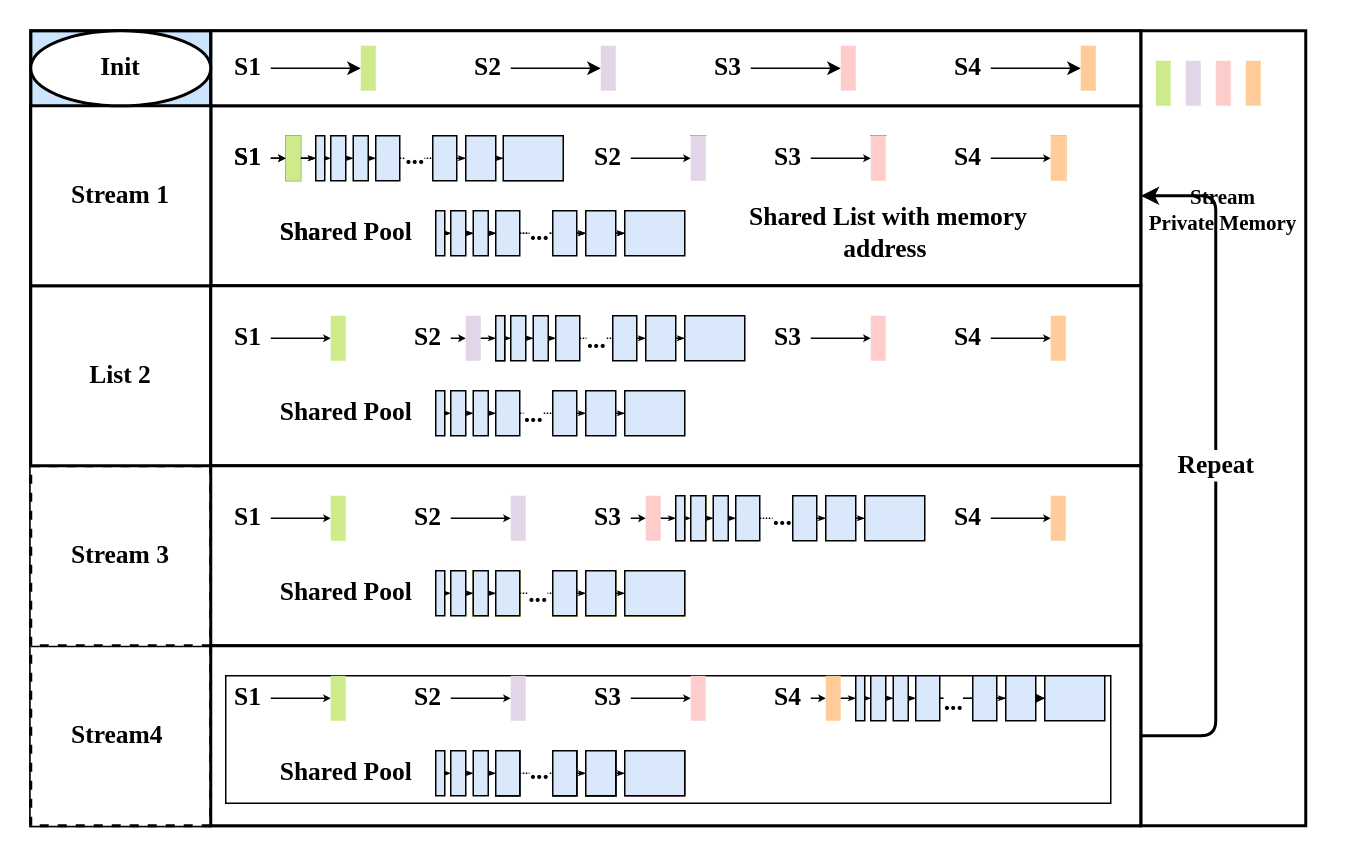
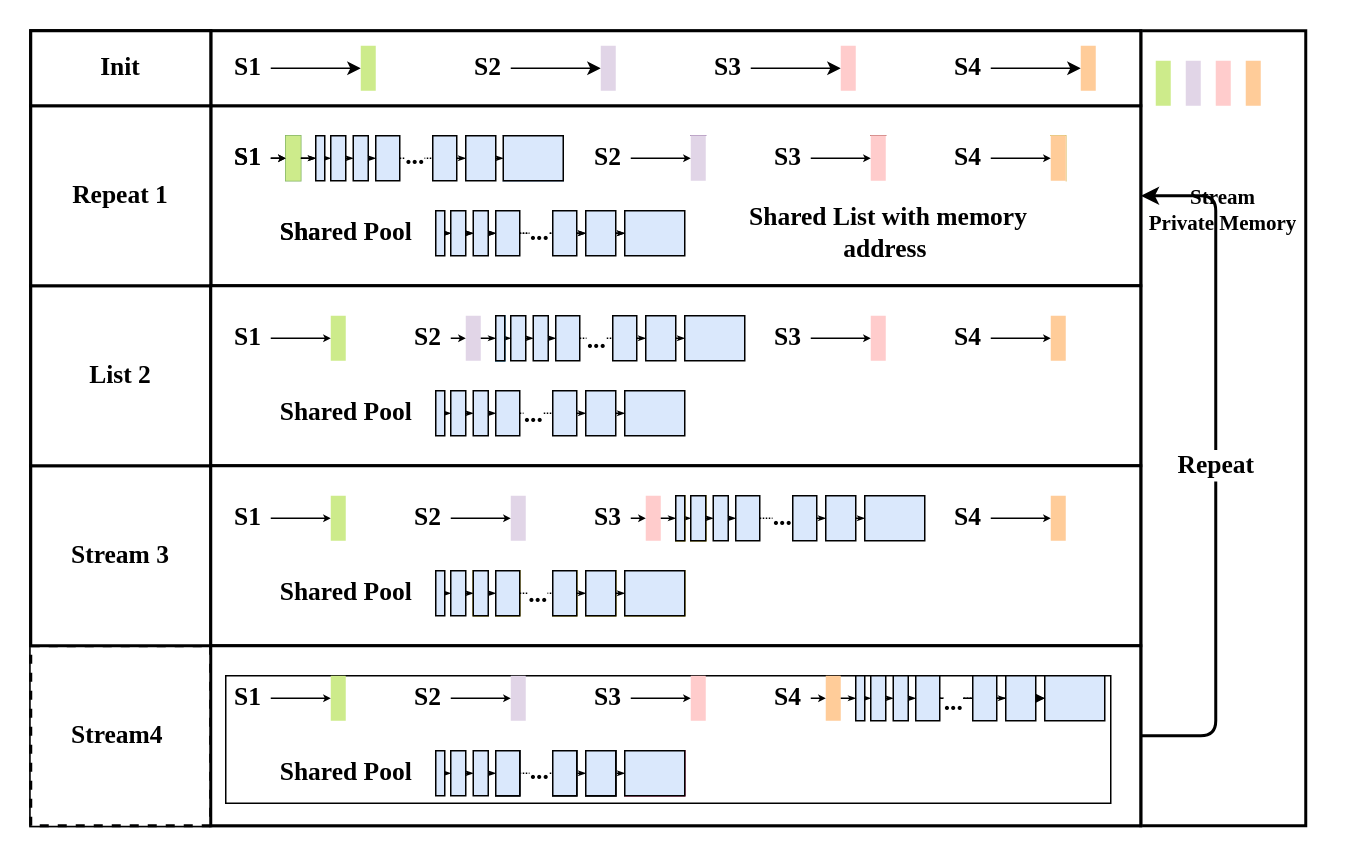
node "Init": shape ellipse -> rectangle
node "Stream 1": label "Stream 1" -> "Repeat 1"
node "Stream 3": style dashed -> solid
